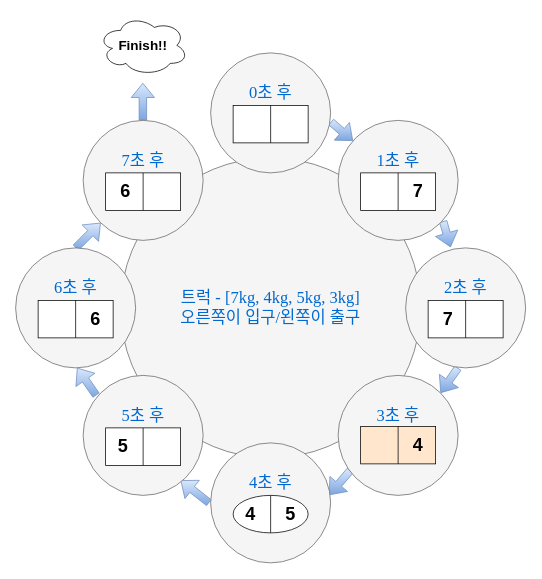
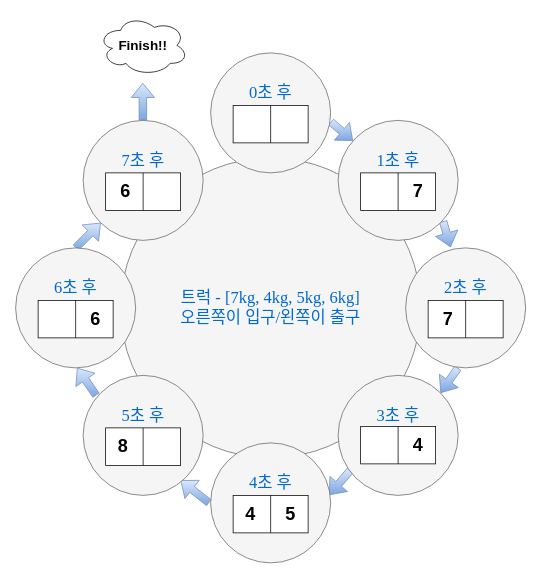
node "트럭 - [7kg, 4kg, 5kg, 3kg] 오른쪽이 입구/왼쪽이 출구": label "트럭 - [7kg, 4kg, 5kg, 3kg] 오른쪽이 입구/왼쪽이 출구" -> "트럭 - [7kg, 4kg, 5kg, 6kg] 오른쪽이 입구/왼쪽이 출구"
node "4": fillcolor #ffe6cc -> #ffffff
node "5": label "5" -> "8"
node "4 5": shape ellipse -> rectangle
